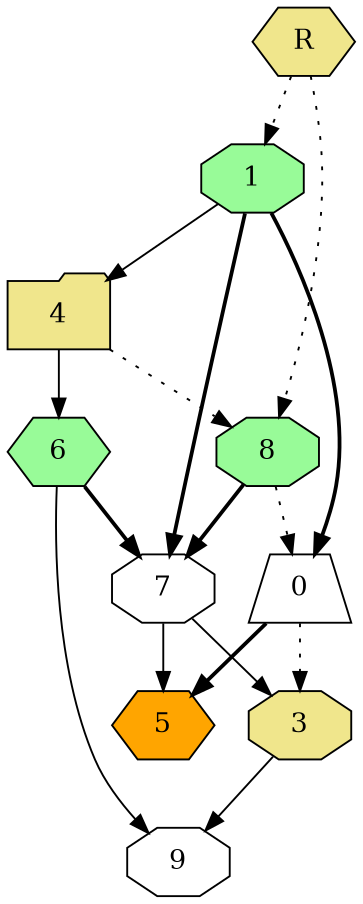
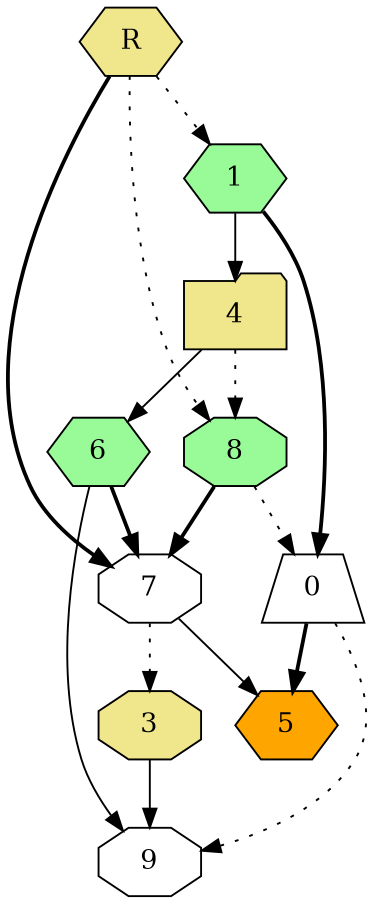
node "1": shape octagon -> hexagon
edge "1" -> "7": now "R" -> "7"
edge "0" -> "3": now "0" -> "9"
edge "7" -> "3": style solid -> dotted
